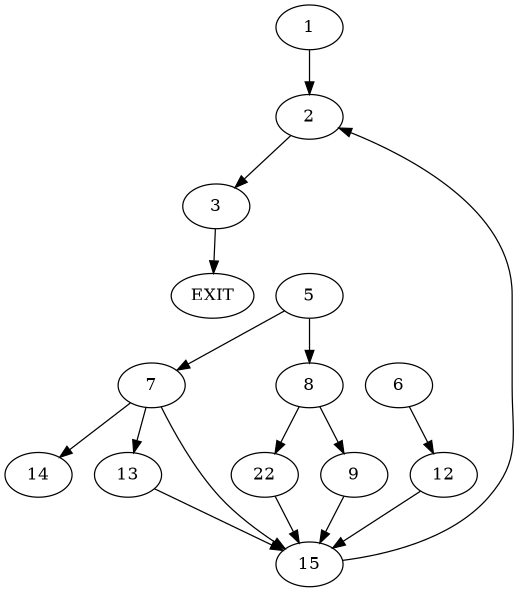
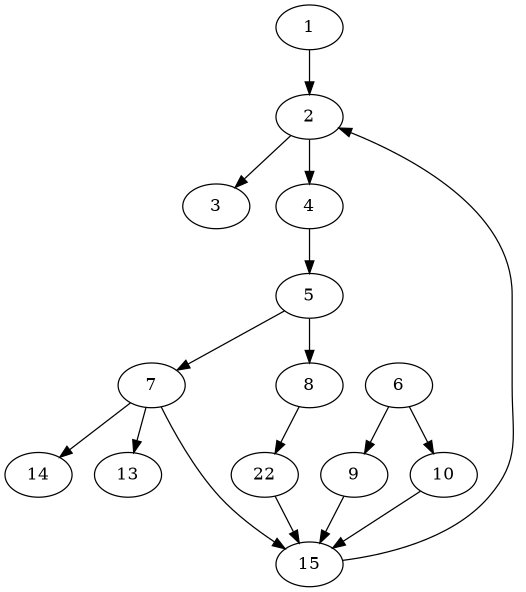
node "4": added
node "EXIT": removed
edge "8" -> "9": now "6" -> "9"
node "12": label "12" -> "10"
edge "13" -> "15": removed
